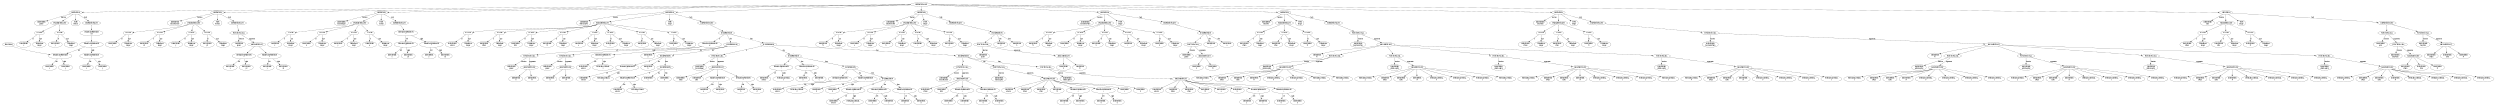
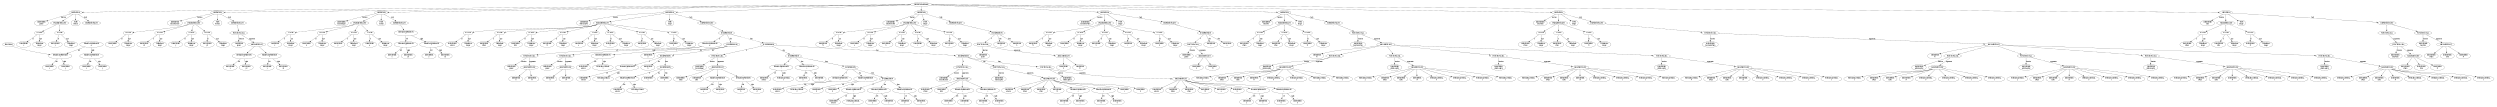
node "DEFINITION-LIST": label "DEFINITION-LIST" -> "DEFINITION-BINARY"
node "UNARY-EXPRESSION not": removed
node "IDENTIFIER print": removed
